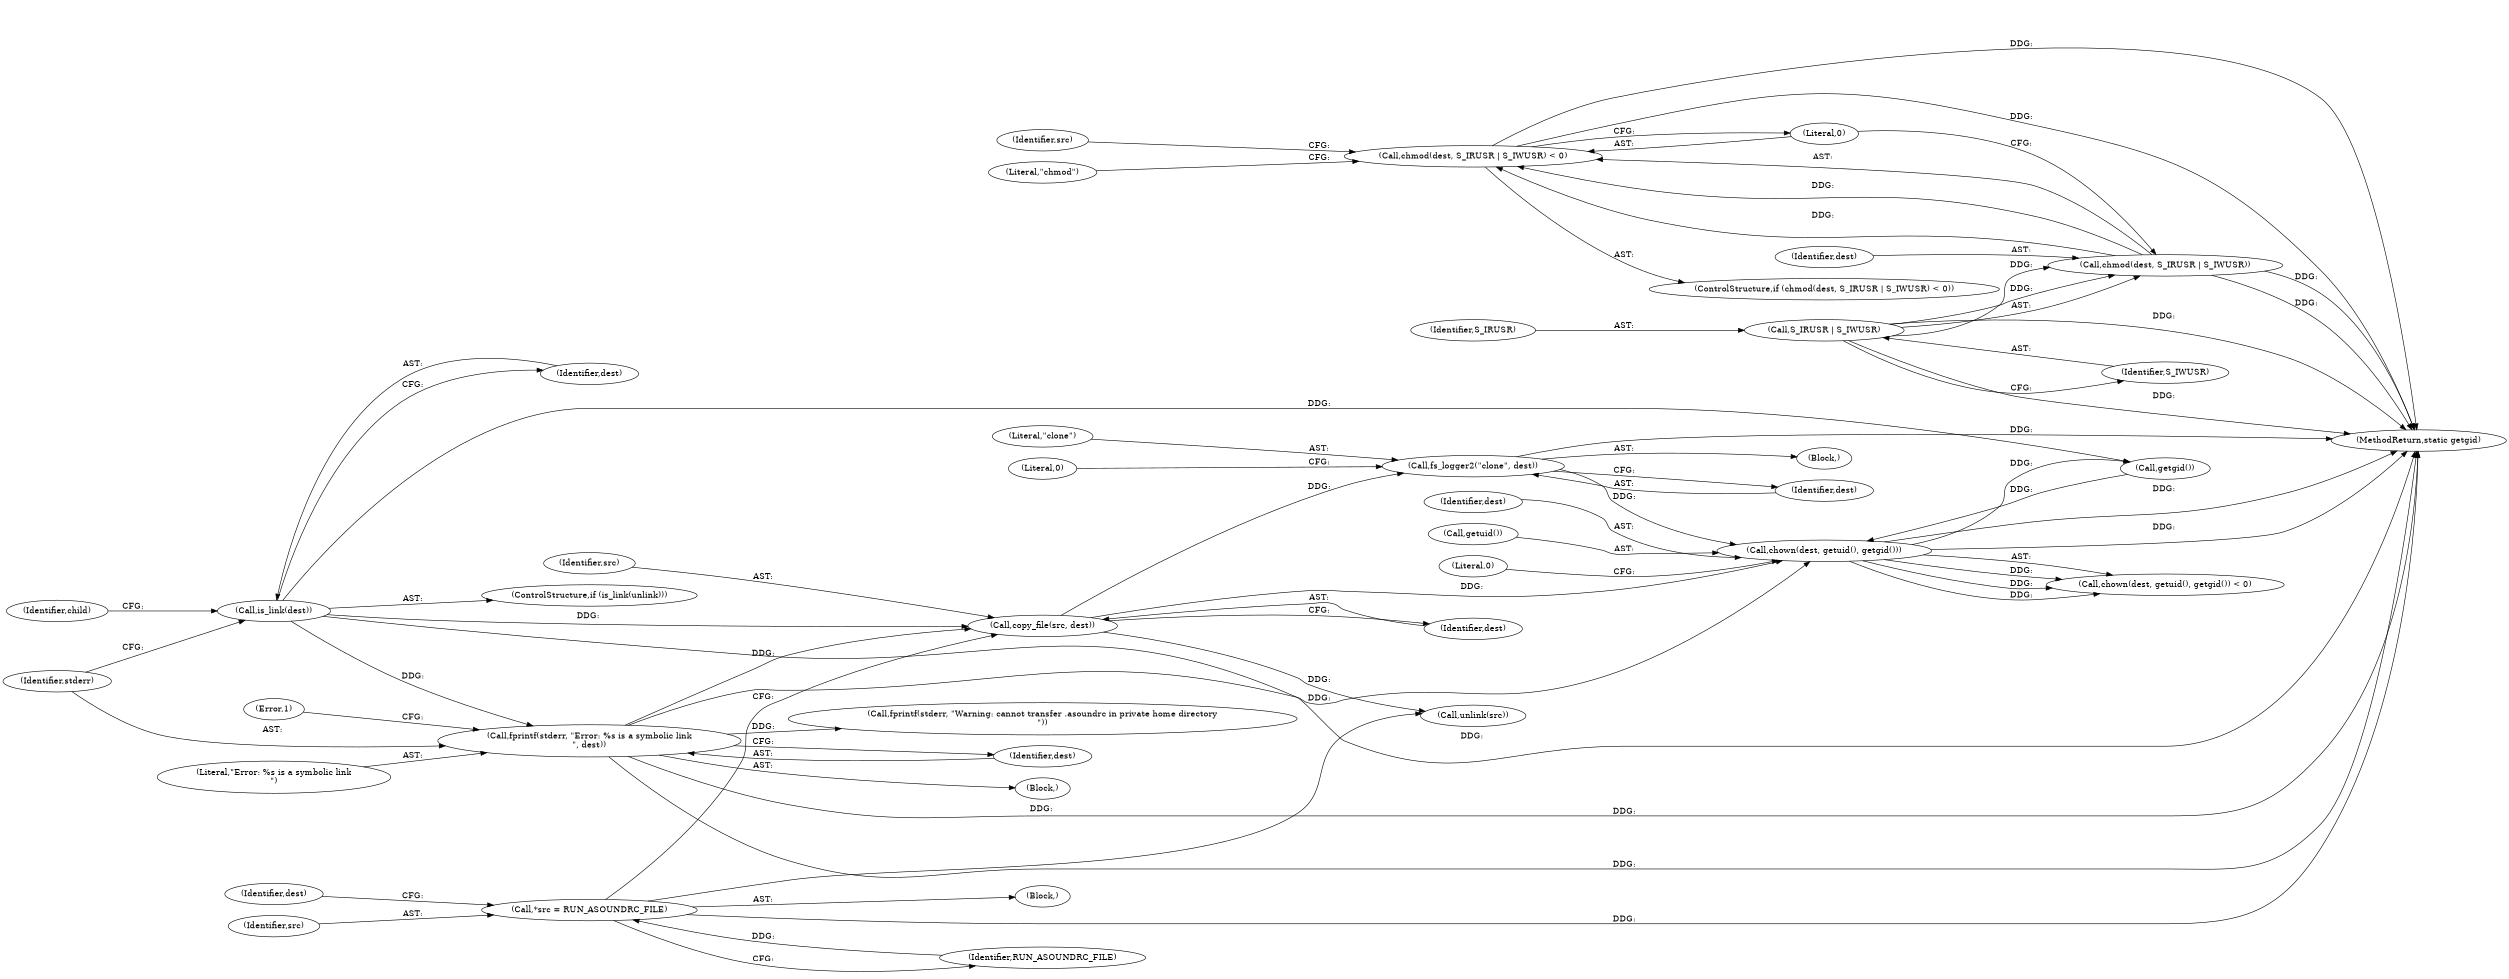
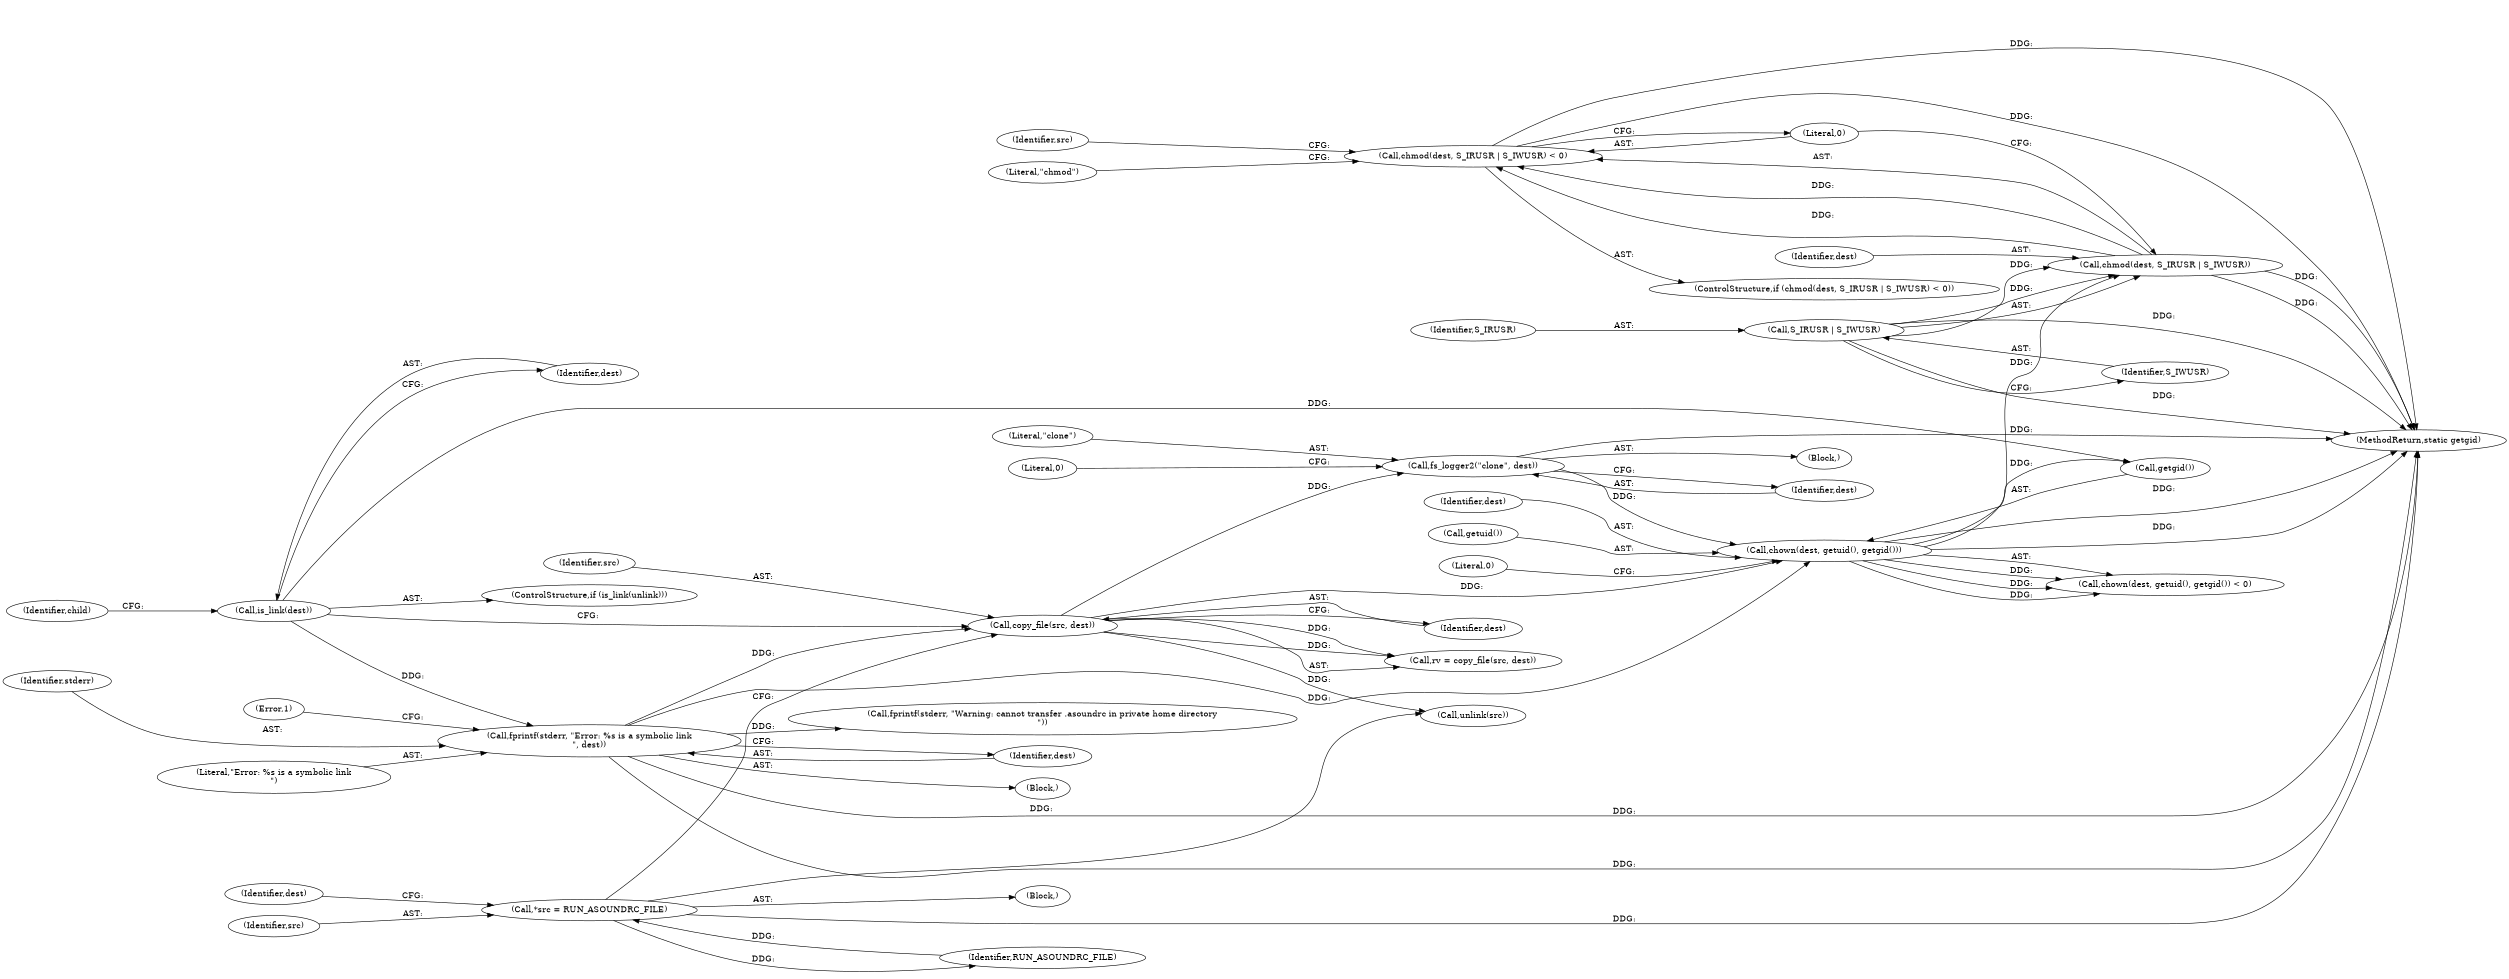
edge "(Call,chown(dest, getuid(), getgid()))" -> "(Call,chmod(dest, S_IRUSR | S_IWUSR))": added, label "DDG:"
edge "(Call,getgid())" -> "(Call,chown(dest, getuid(), getgid()))": label "DDG: " -> "AST: "
edge "(Call,is_link(dest))" -> "(Call,copy_file(src, dest))": label "DDG: " -> "CFG: "
edge "(Identifier,stderr)" -> "(Call,is_link(dest))": removed, label "CFG:"
node "(Call,rv = copy_file(src, dest))": added
edge "(Call,is_link(dest))" -> "(MethodReturn,static getgid)": removed, label "DDG:"
edge "(Call,*src = RUN_ASOUNDRC_FILE)" -> "(Identifier,RUN_ASOUNDRC_FILE)": label "CFG: " -> "DDG: "
